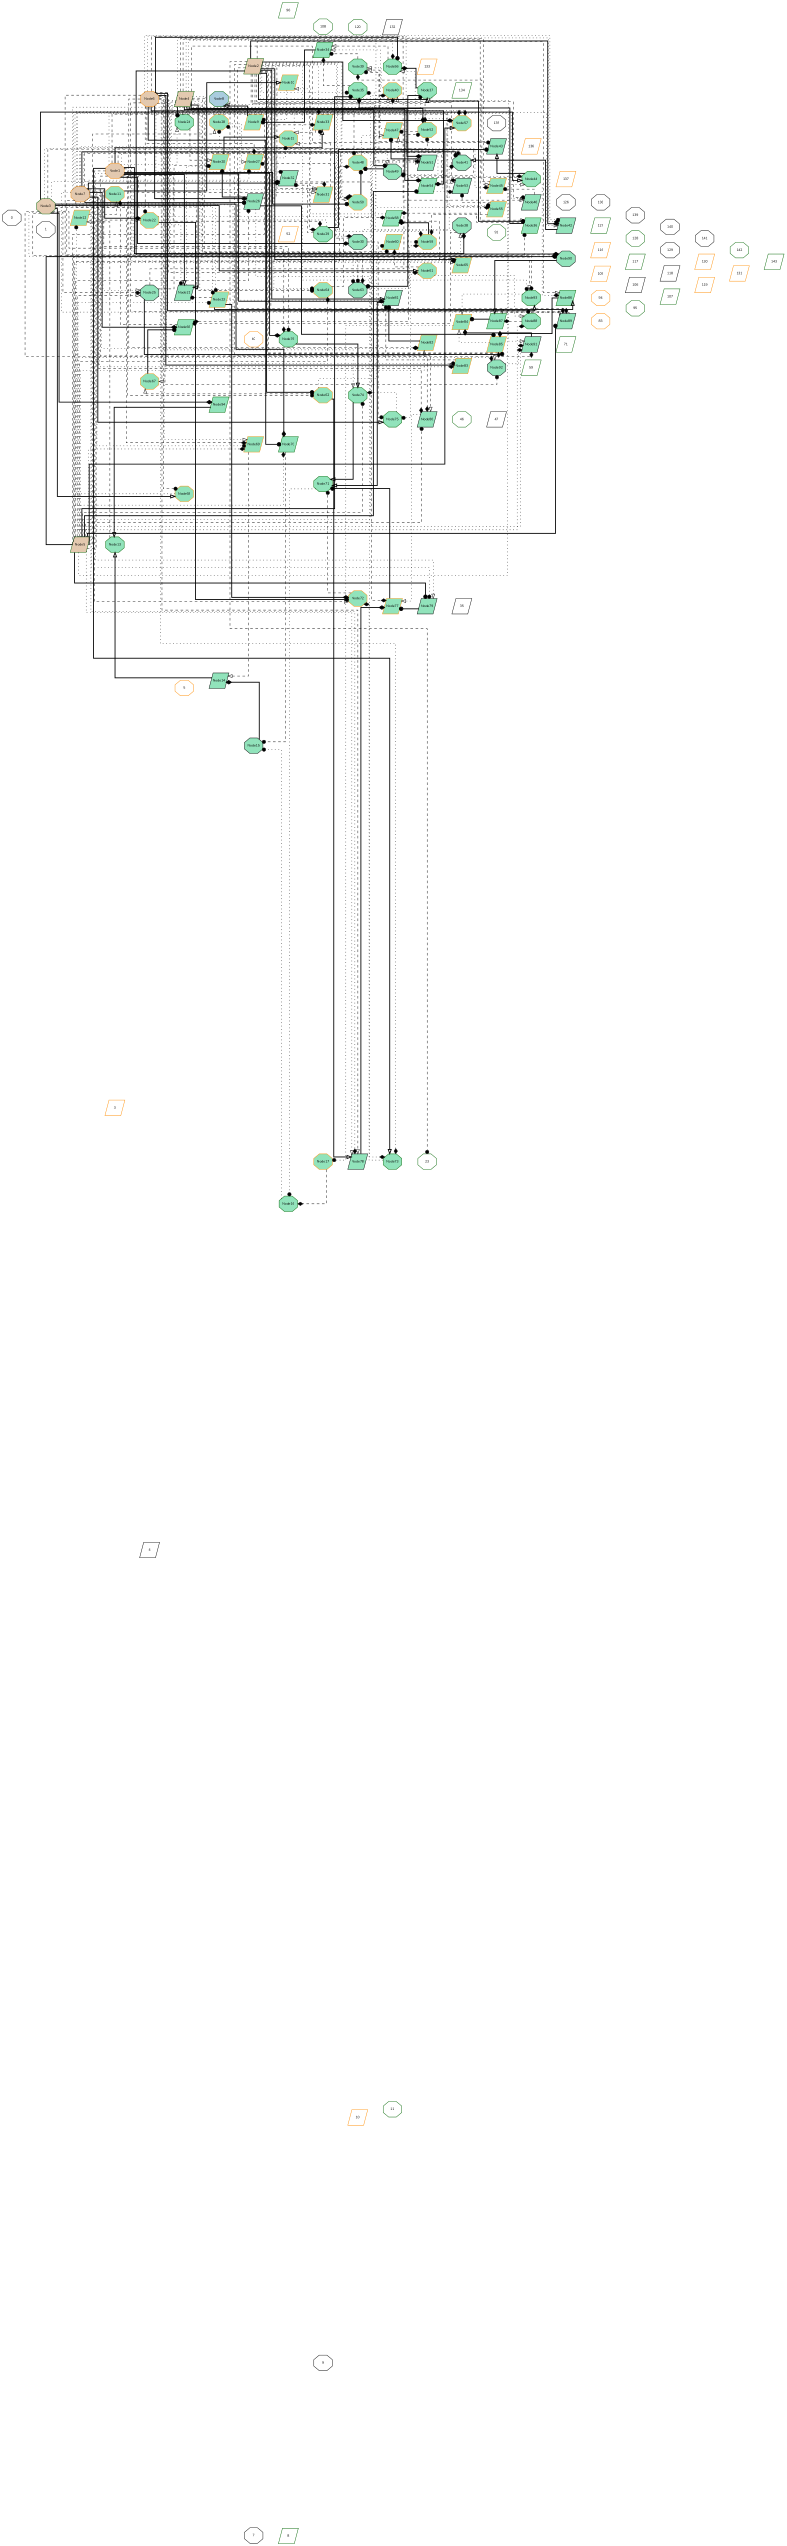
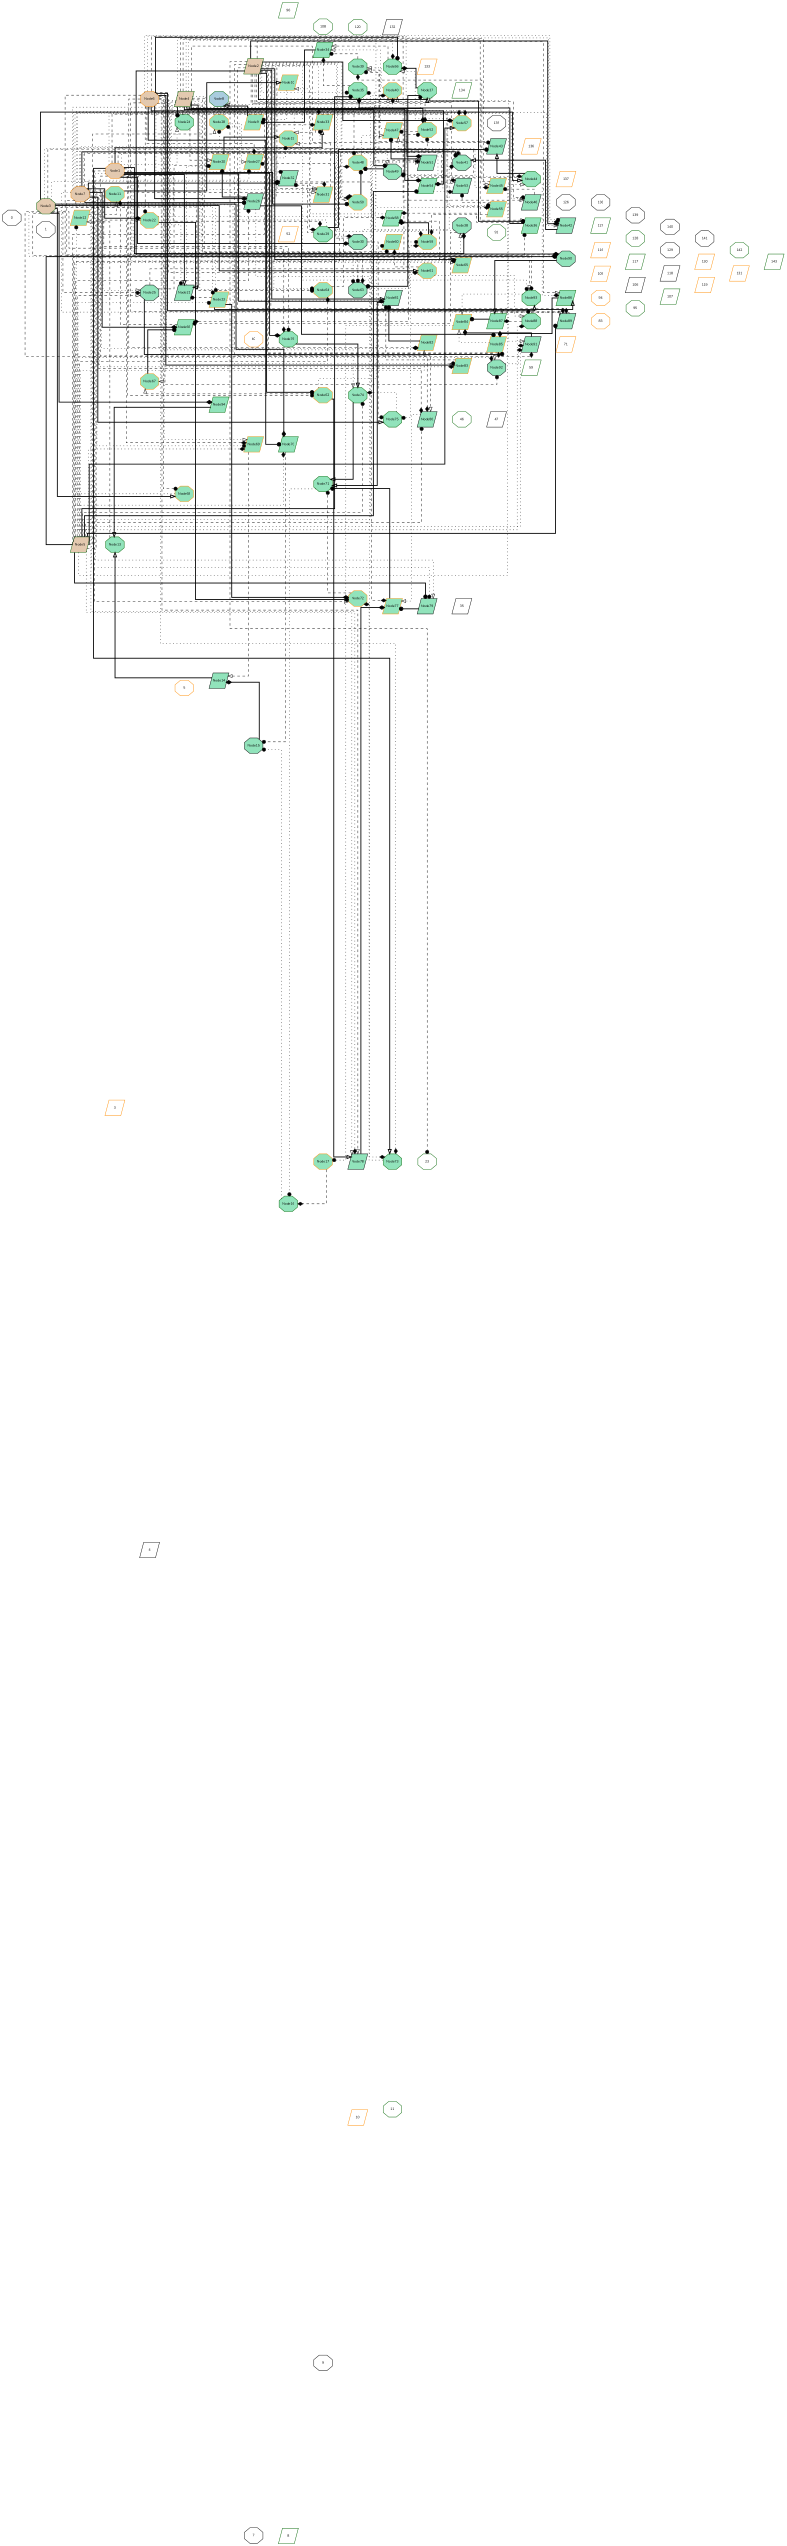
node "71": color darkgreen -> darkorange
